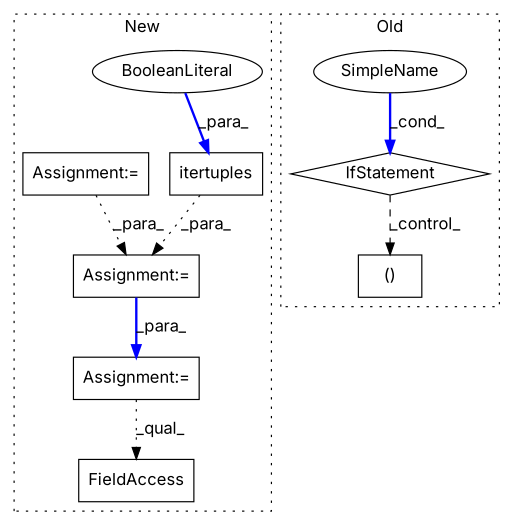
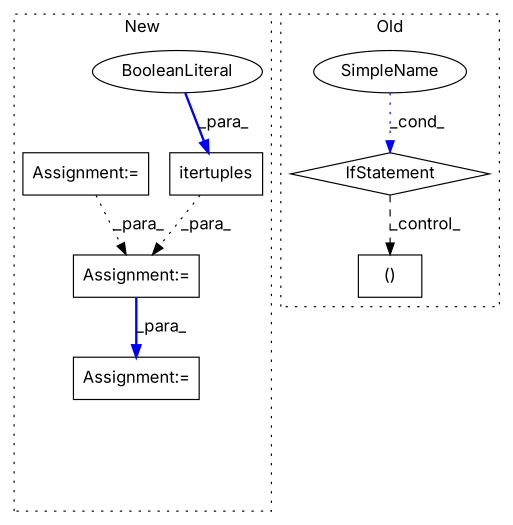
edge "SimpleName" -> "IfStatement": style bold -> dotted
node "FieldAccess": removed
